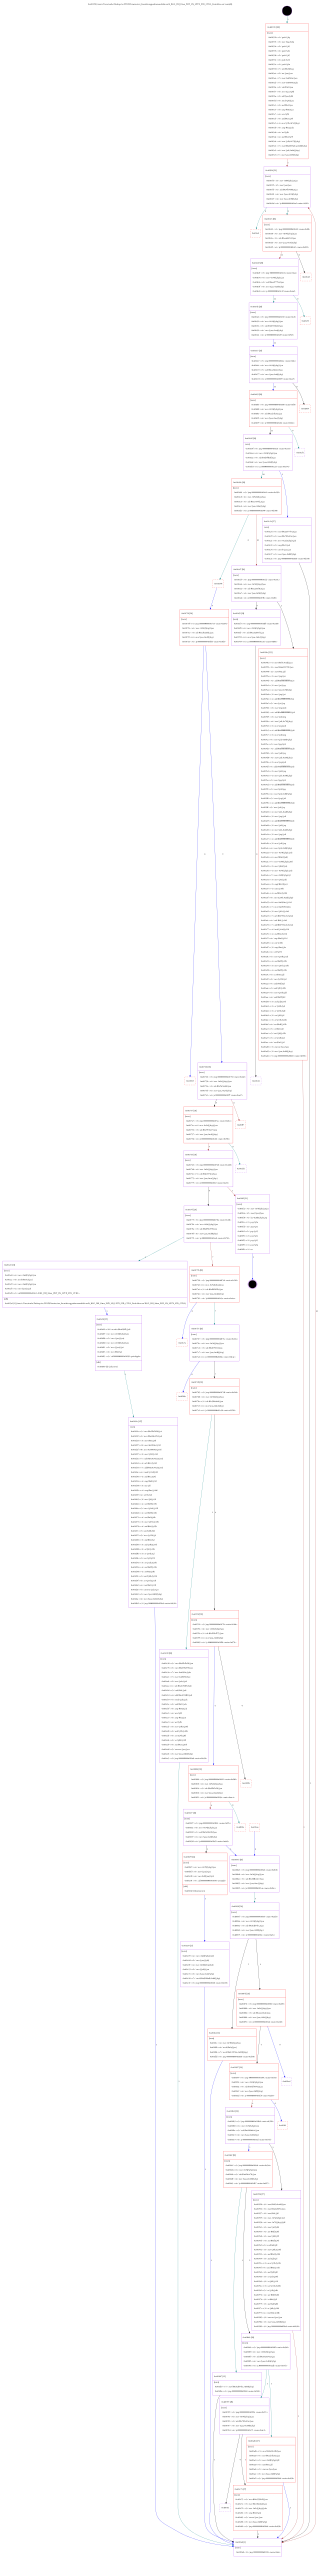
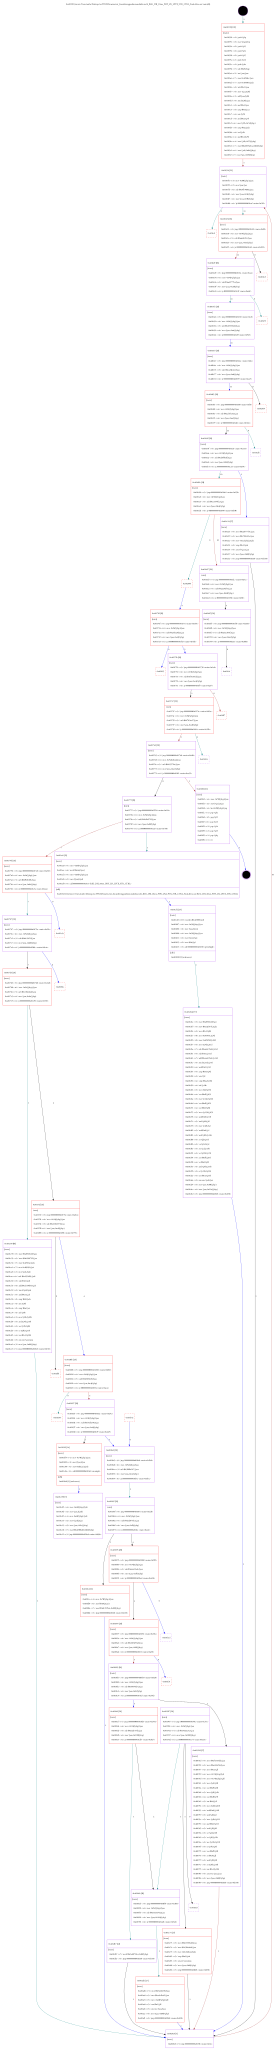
node "0x40198e [333]": removed
edge "0x401c09 [27]" -> "0x4020e8 [5]": removed, label "1"
edge "0x4018eb [28]" -> "0x401907 [28]": reversed
